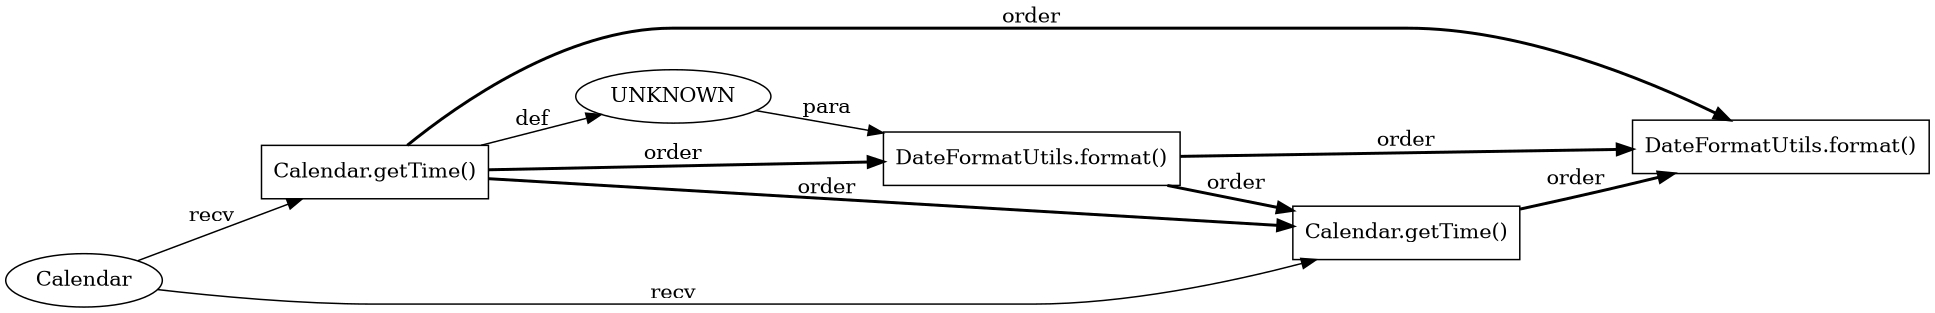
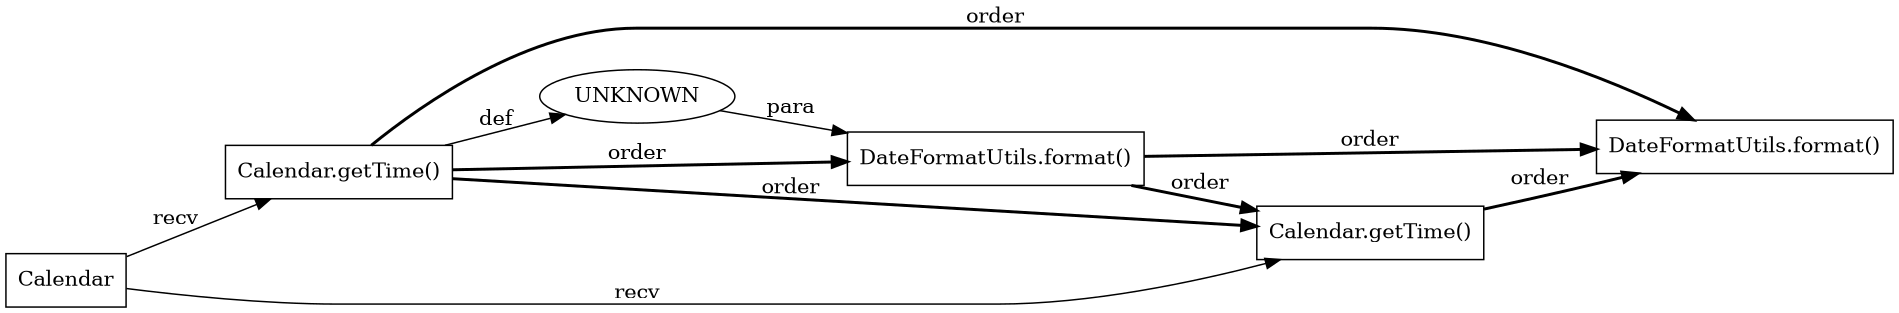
node "Calendar": shape ellipse -> box
